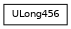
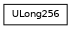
node "ULong456": label "ULong456" -> "ULong256"
